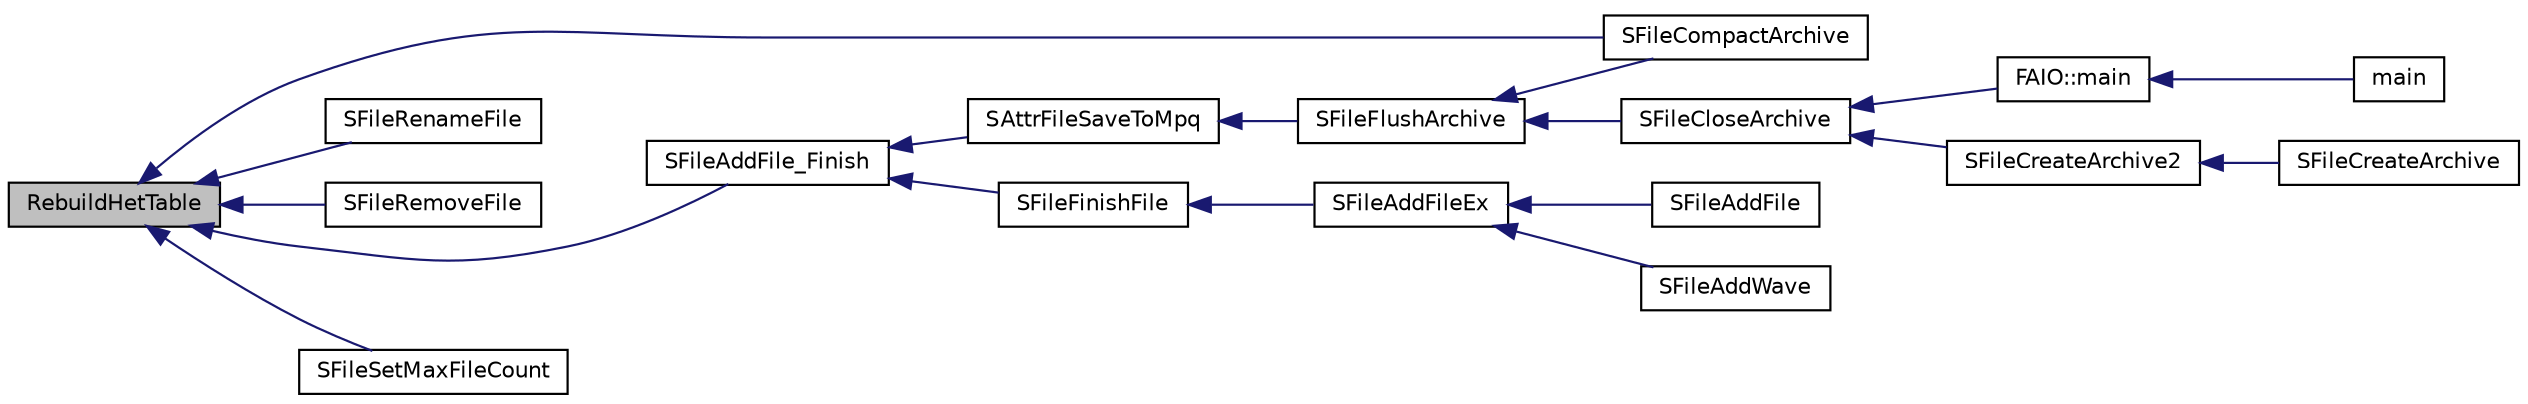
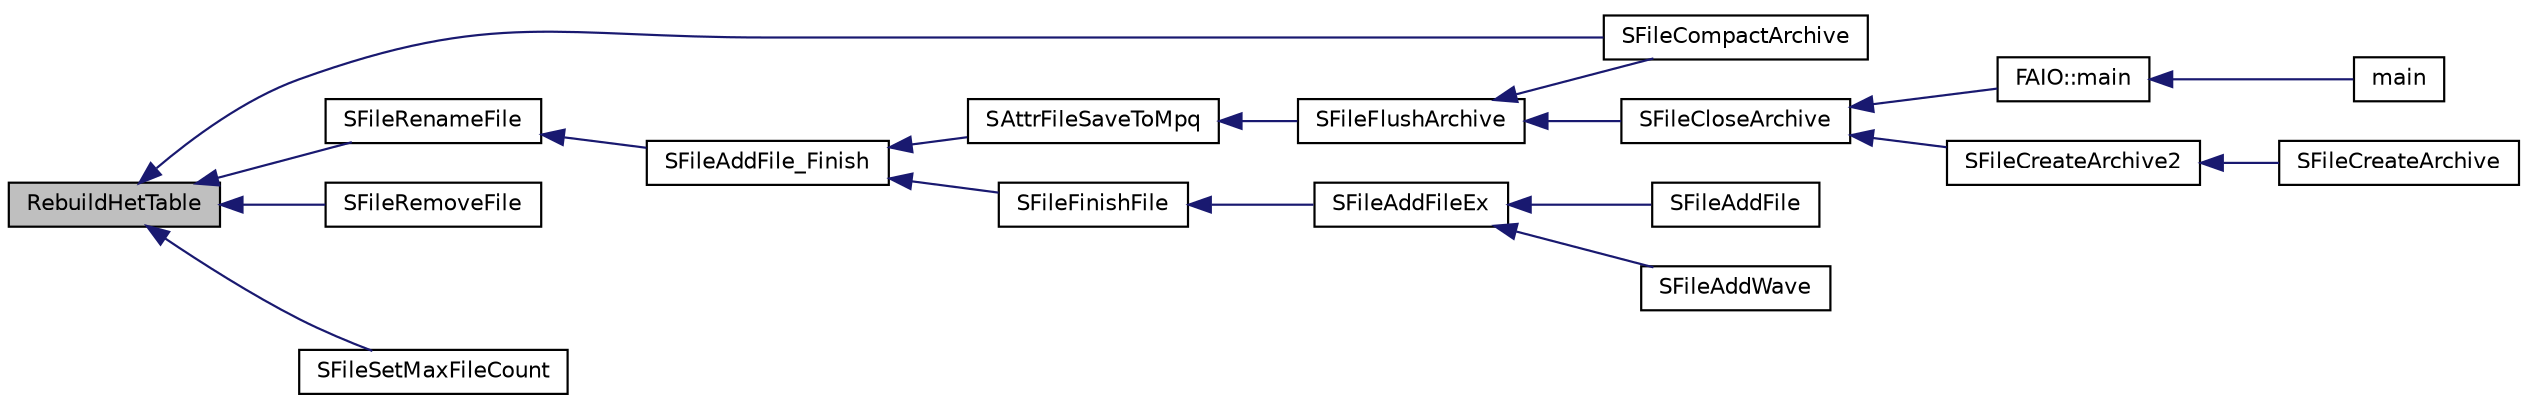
edge "SFileAddFile_Finish" -> "RebuildHetTable": now "SFileAddFile_Finish" -> "SFileRenameFile"
